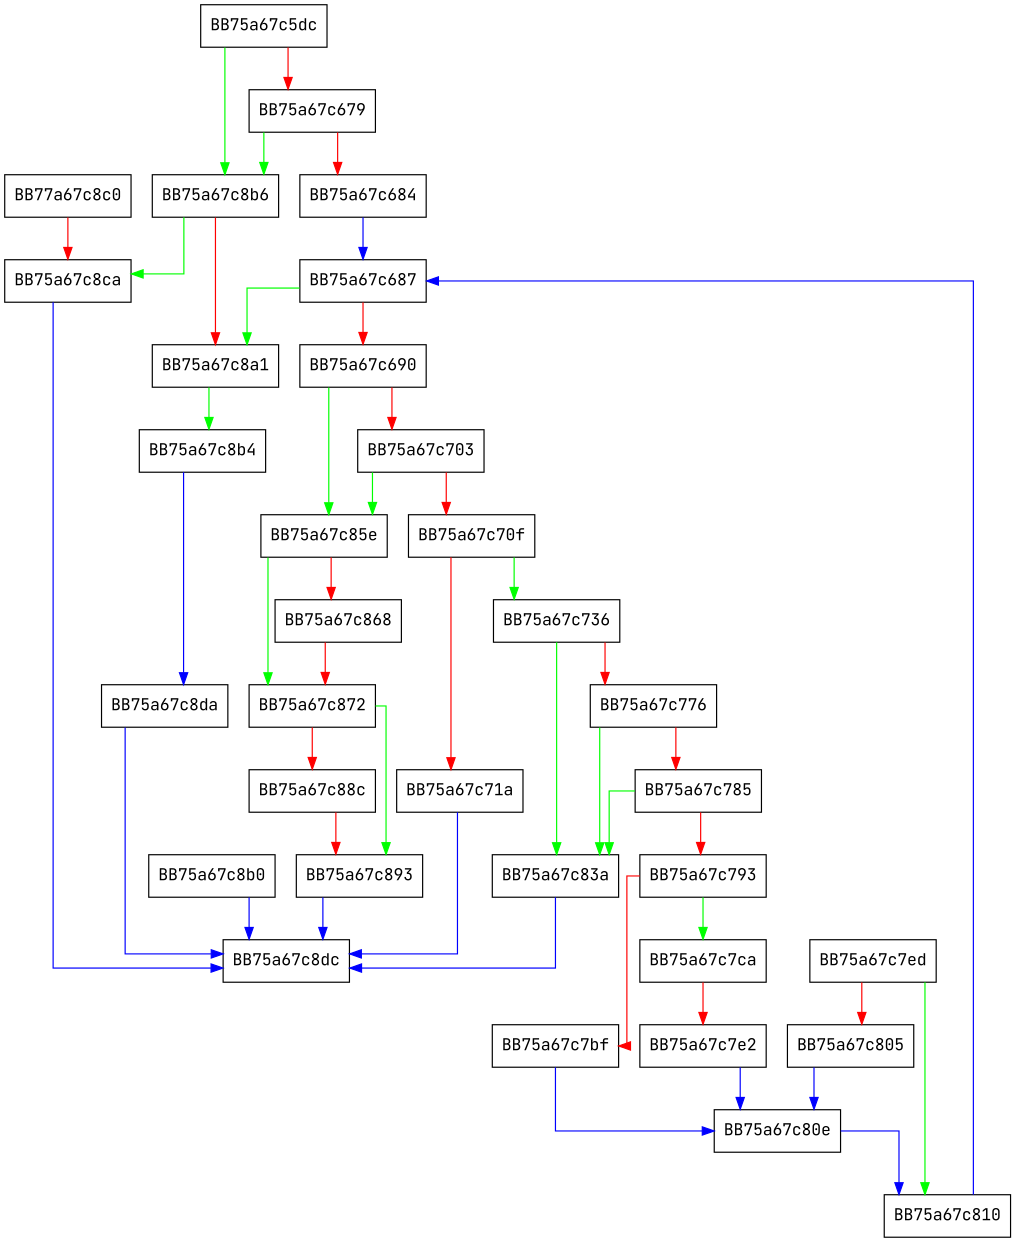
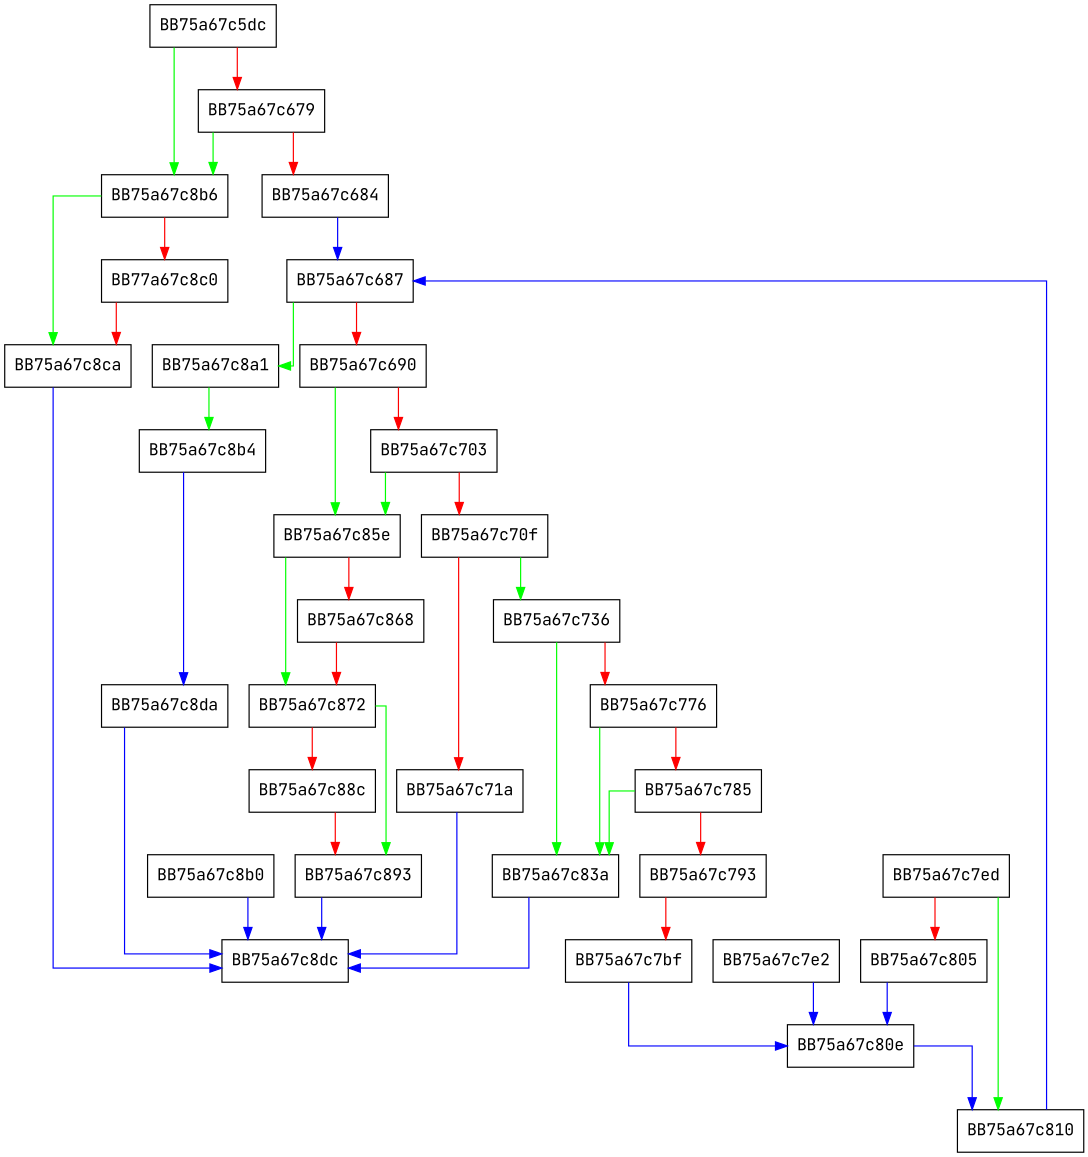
edge "BB75a67c8b6" -> "BB75a67c8a1": now "BB75a67c8b6" -> "BB77a67c8c0"
node "BB75a67c7ca": removed
